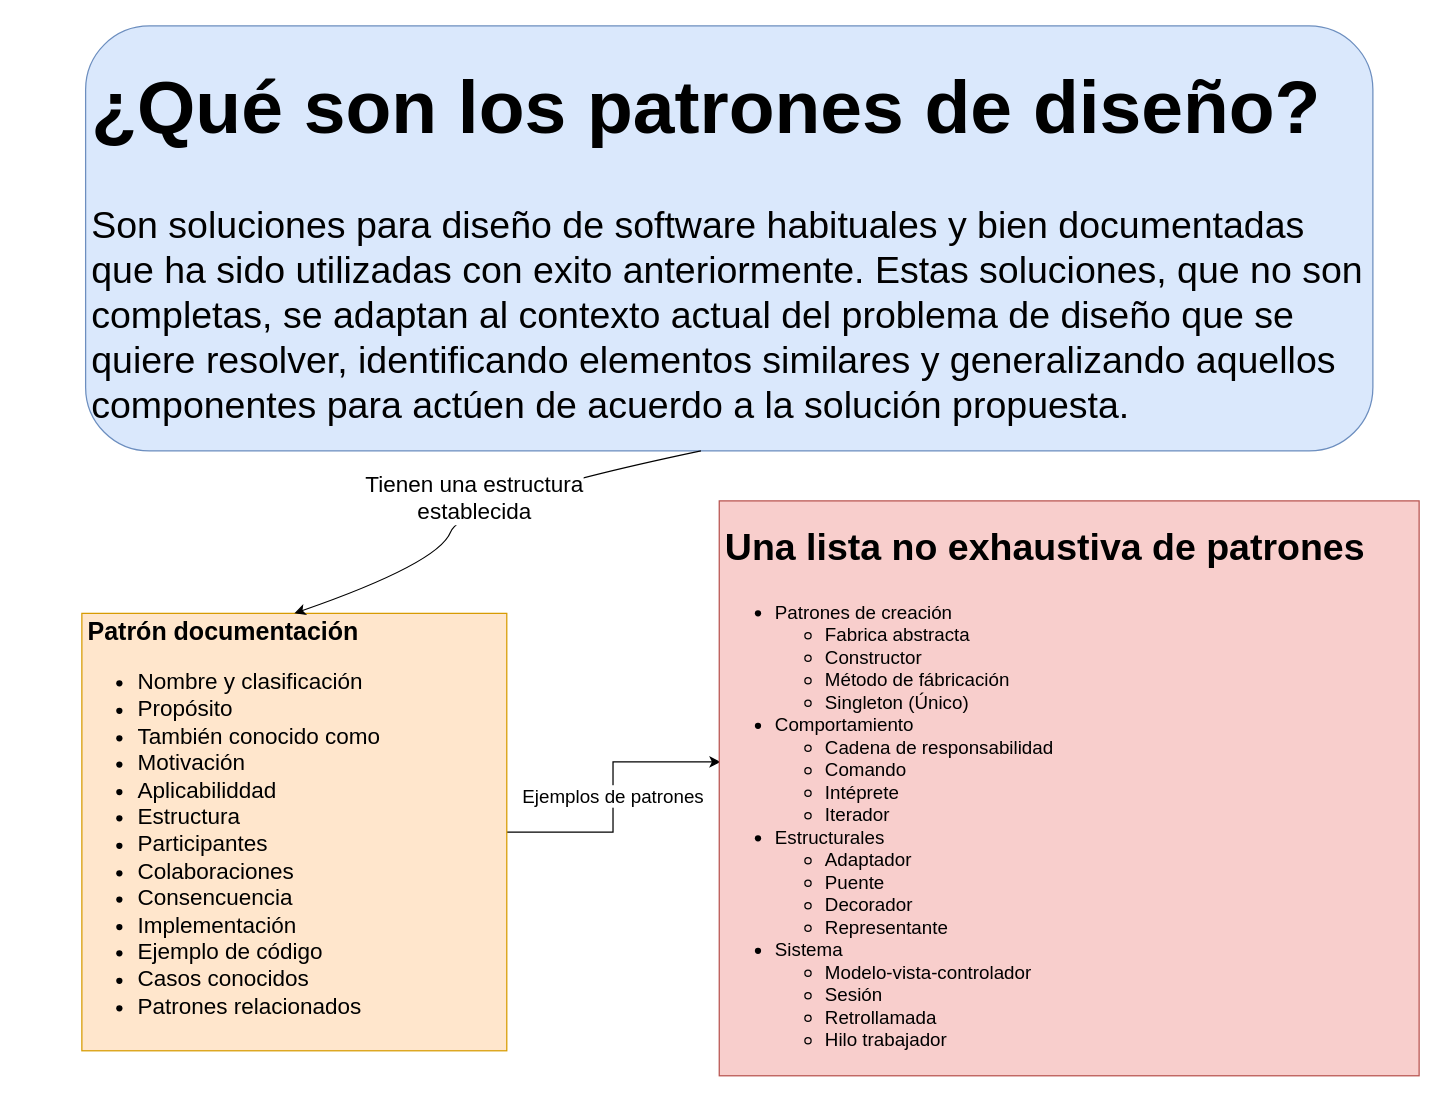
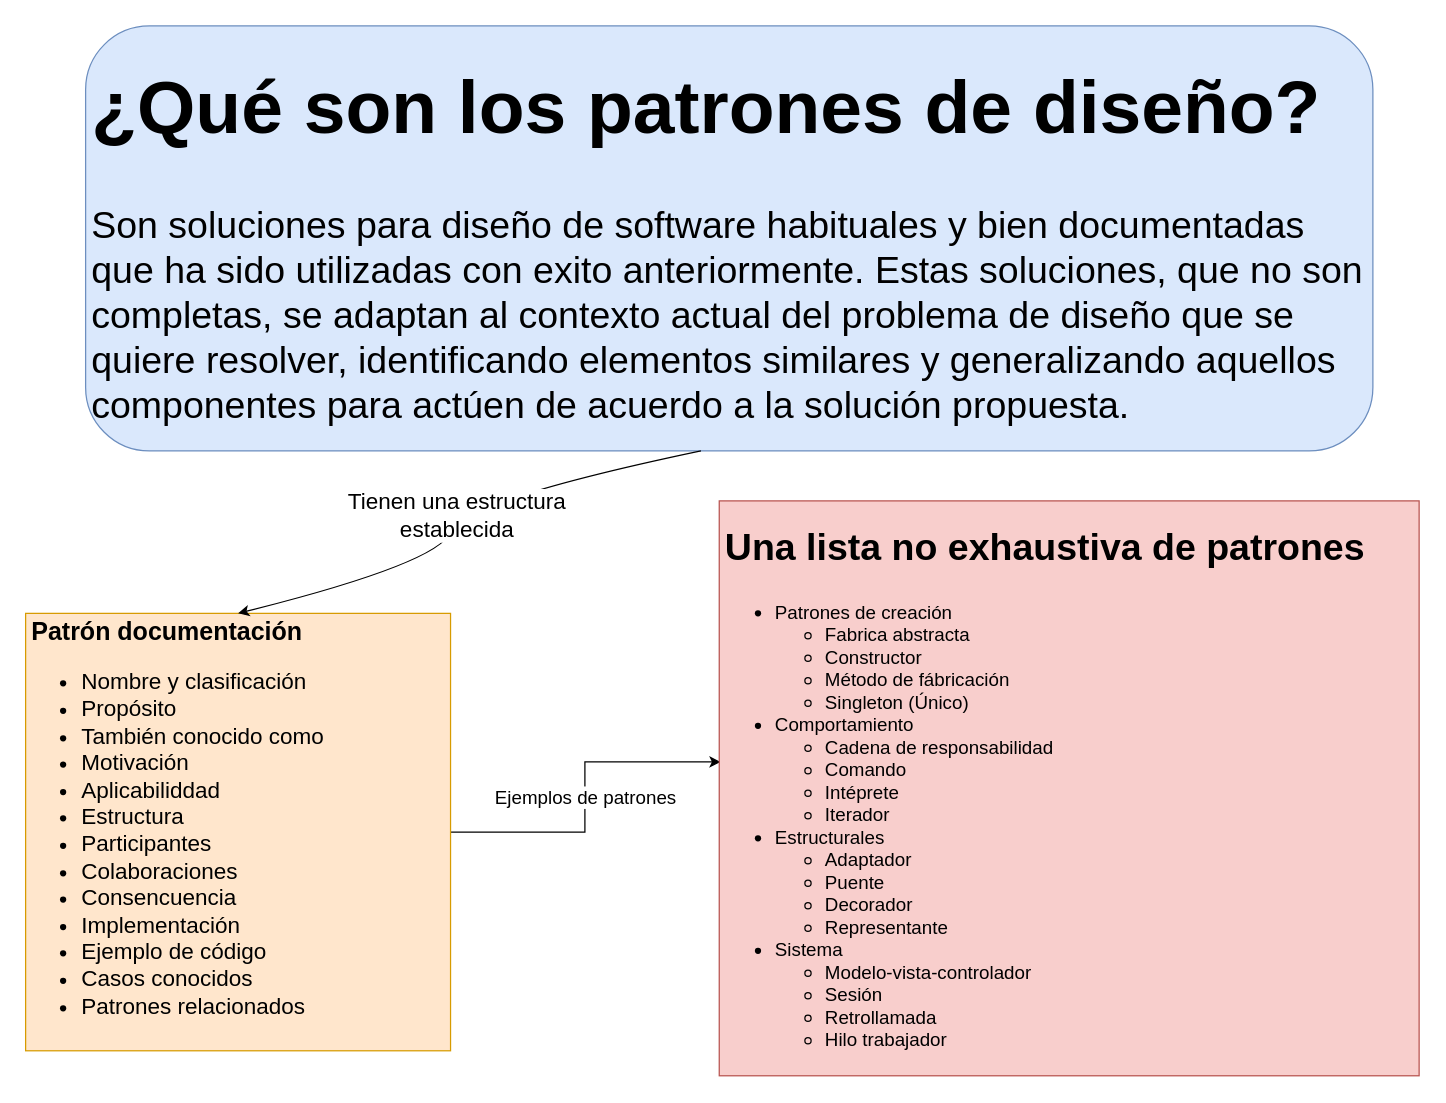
node "Patrón documentación Nombre y clasificación Propósito También conocido como Motivación Aplicabiliddad Estructura Participantes Colaboraciones Consencuencia Implementación Ejemplo de código Casos conocidos Patrones relacionados": moved (294, 832) -> (238, 832)
